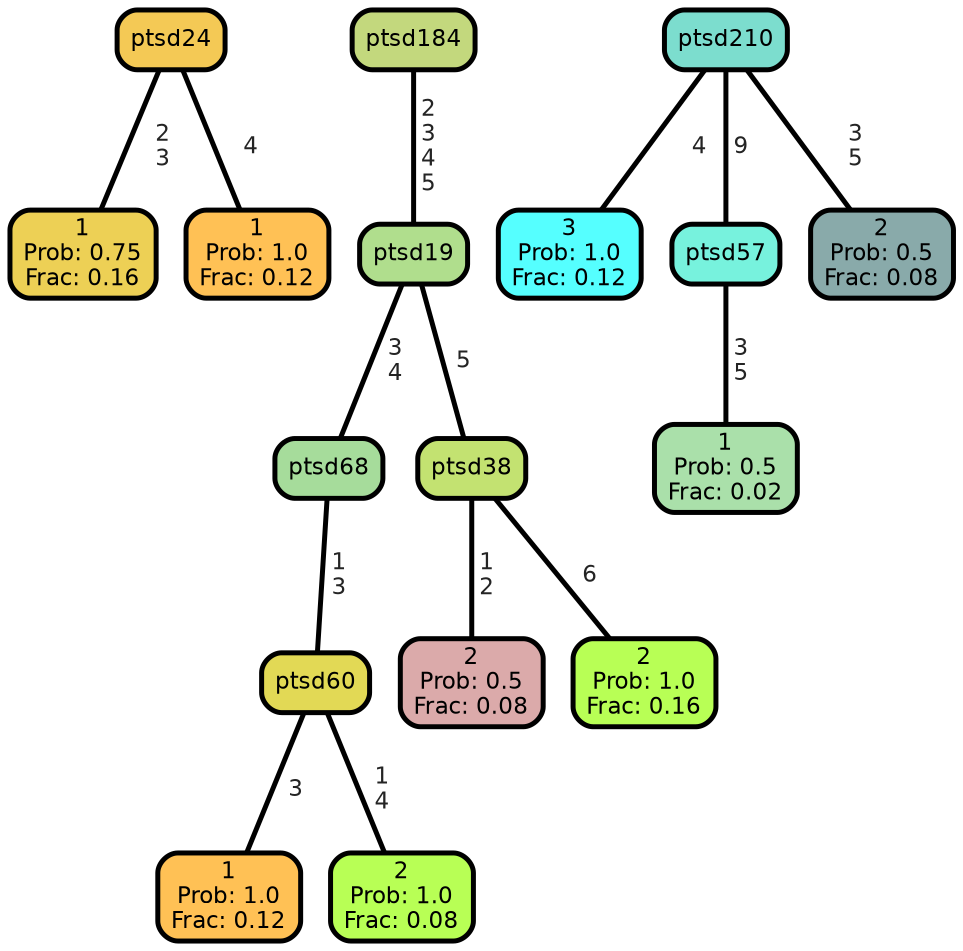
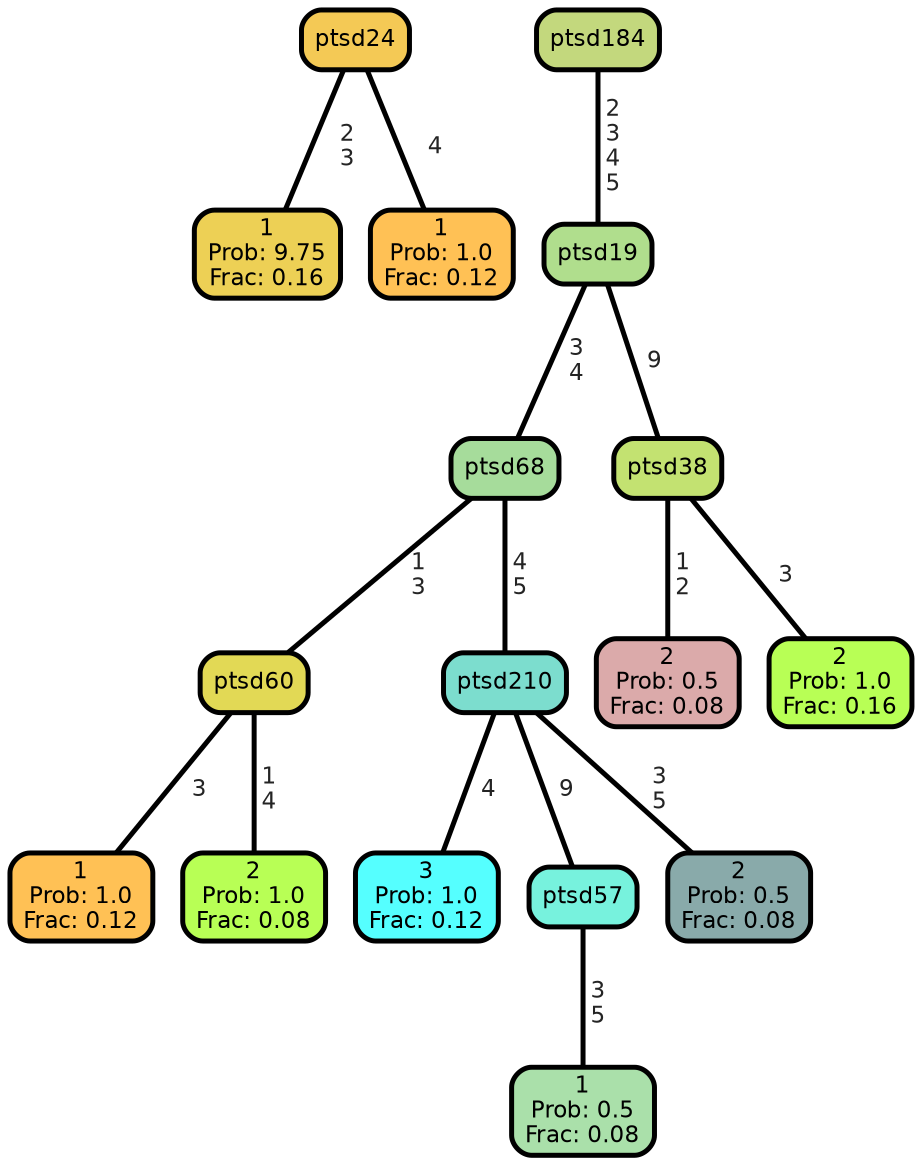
node "1 Prob: 0.75 Frac: 0.16": label "1 Prob: 0.75 Frac: 0.16" -> "1 Prob: 9.75 Frac: 0.16"
edge "ptsd19" -- "ptsd38": label " 5" -> " 9"
node "1 Prob: 0.5 Frac: 0.02": label "1 Prob: 0.5 Frac: 0.02" -> "1 Prob: 0.5 Frac: 0.08"
edge "ptsd68" -- "ptsd210": added, label "4 5"
edge "ptsd38" -- "2 Prob: 1.0 Frac: 0.16": label " 6" -> " 3"
